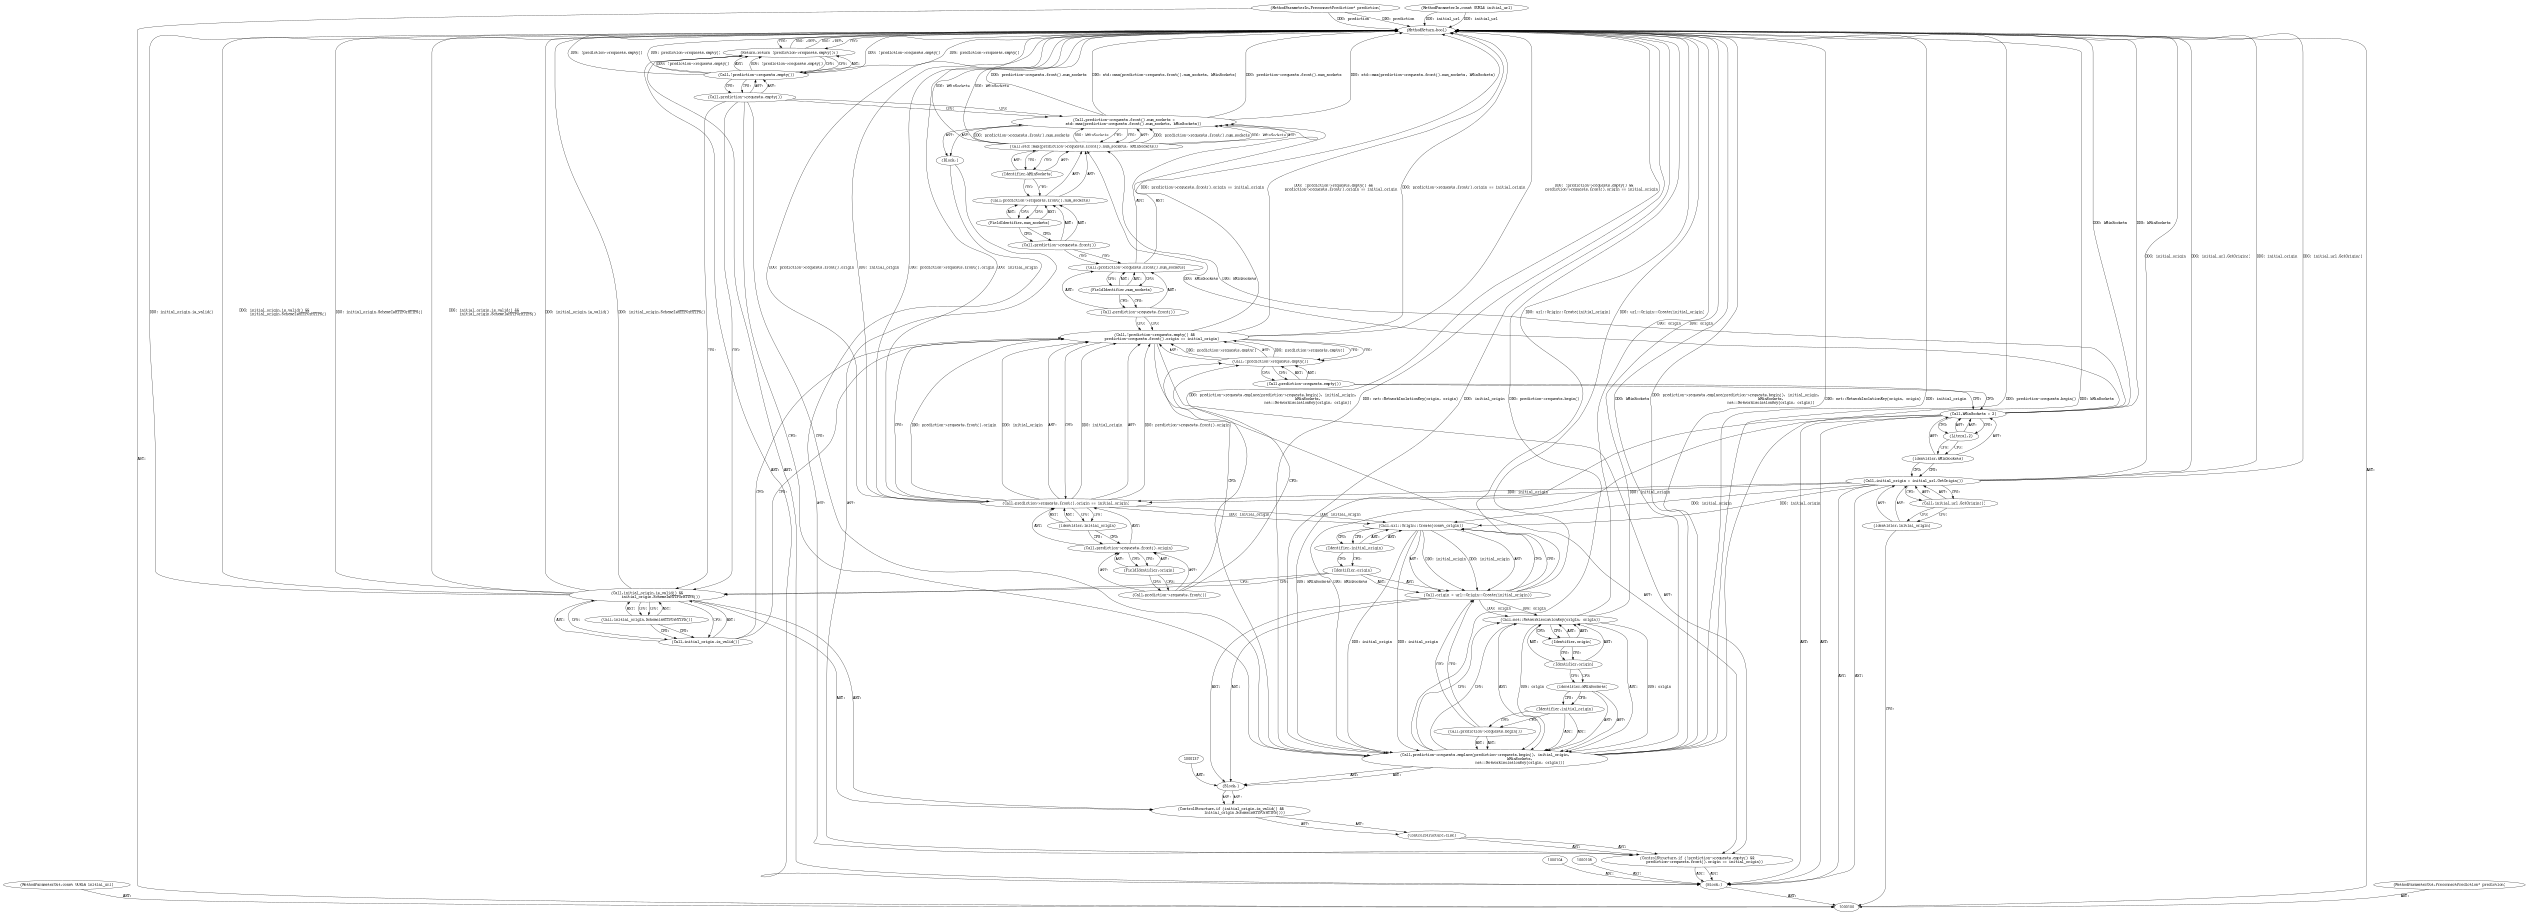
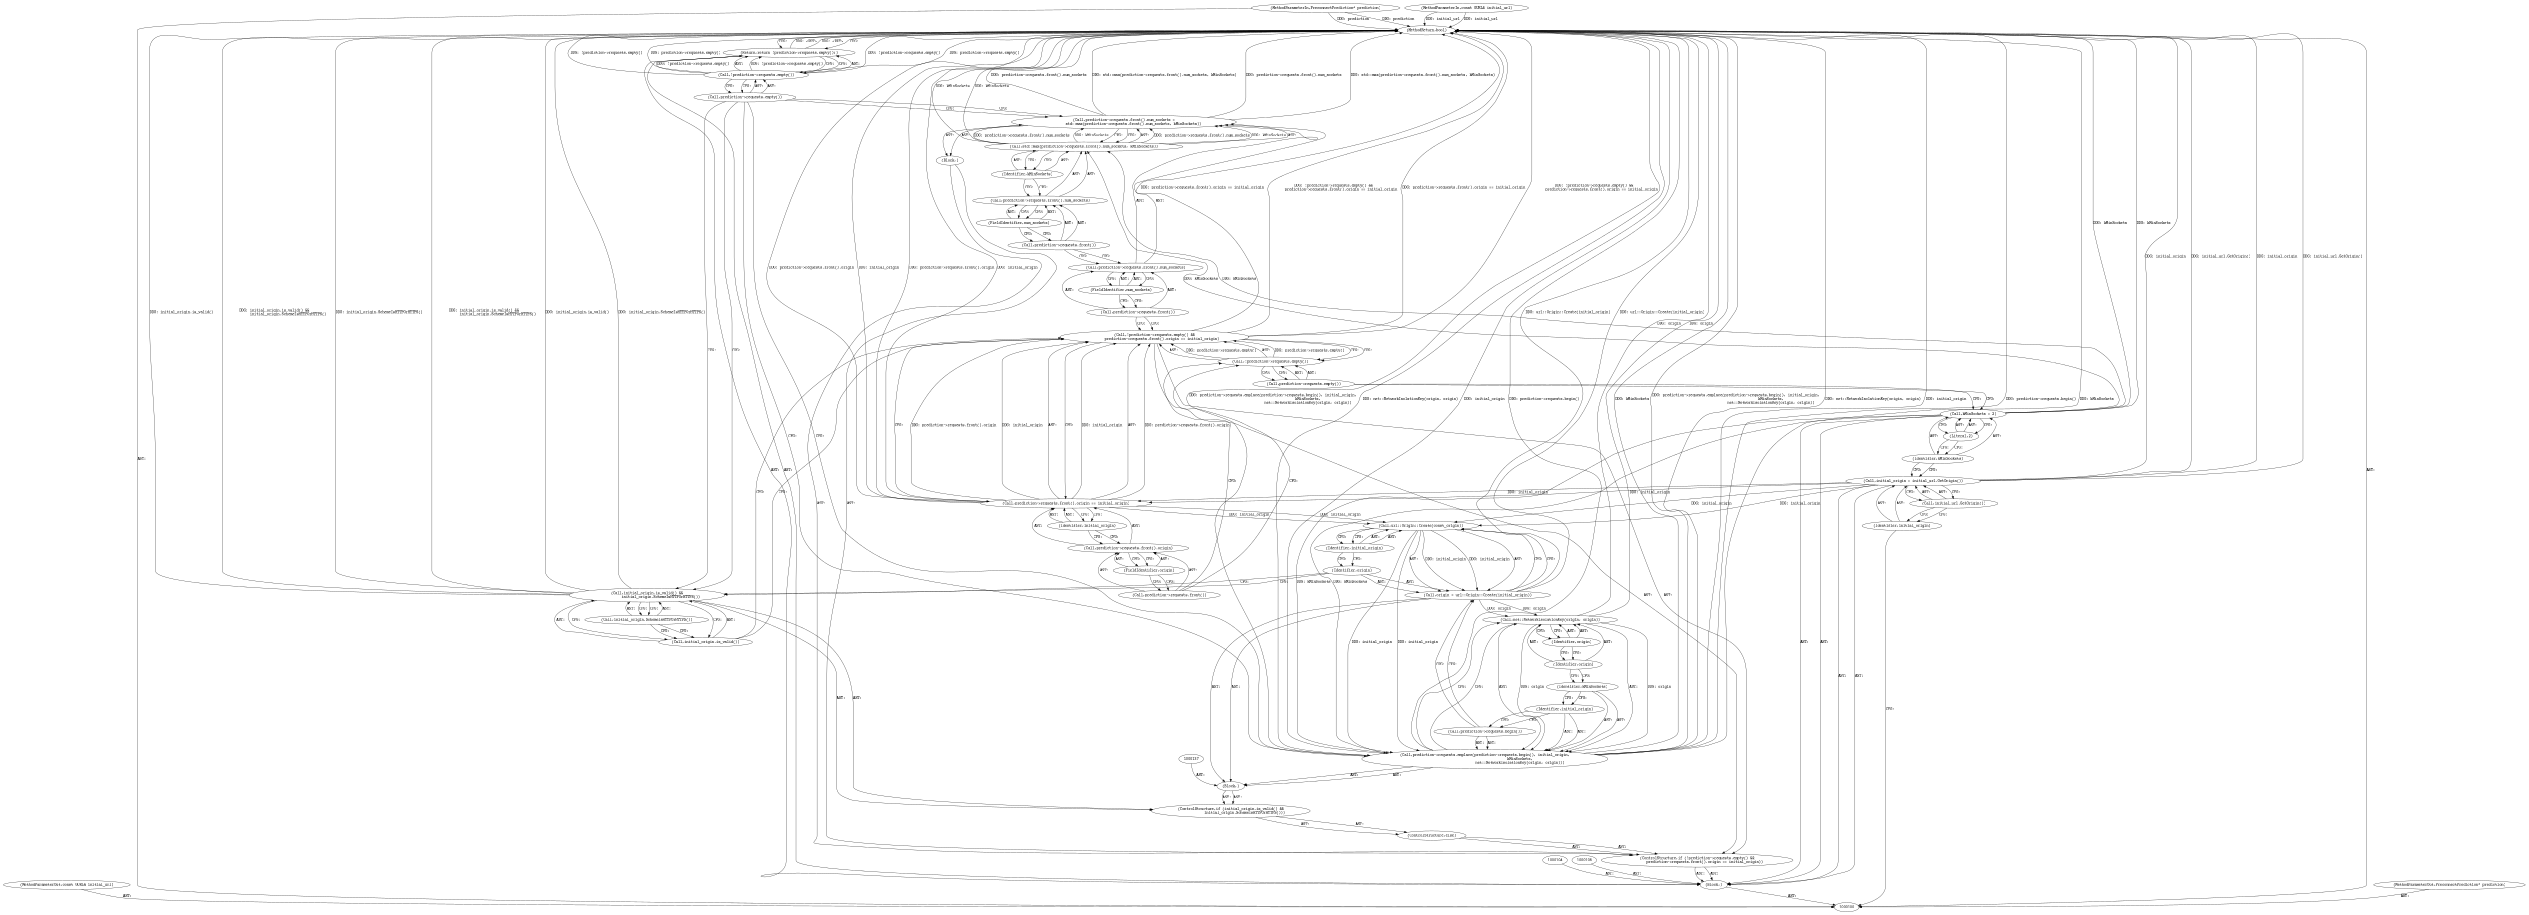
edge "1000100" -> "(MethodReturn,bool)": reversed
